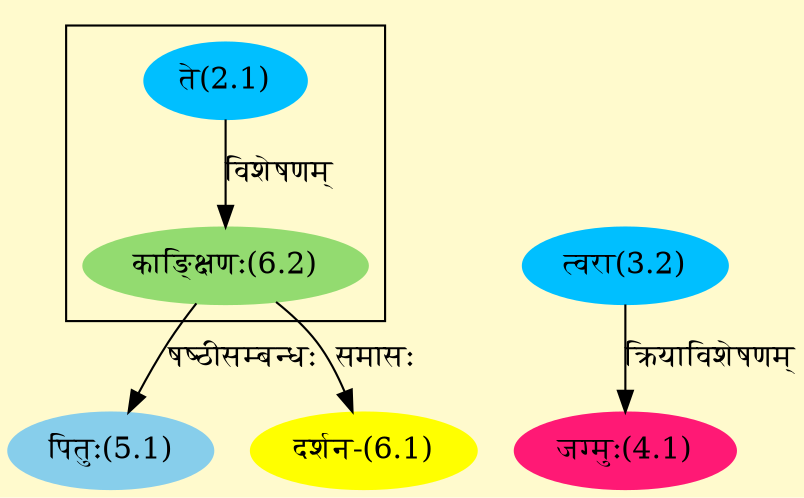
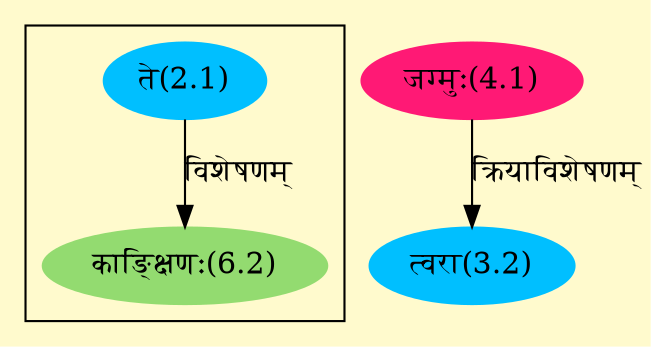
edge "त्वरा(3.2)" -> "जग्मुः(4.1)": reversed
node "पितुः(5.1)": removed
node "दर्शन-(6.1)": removed
